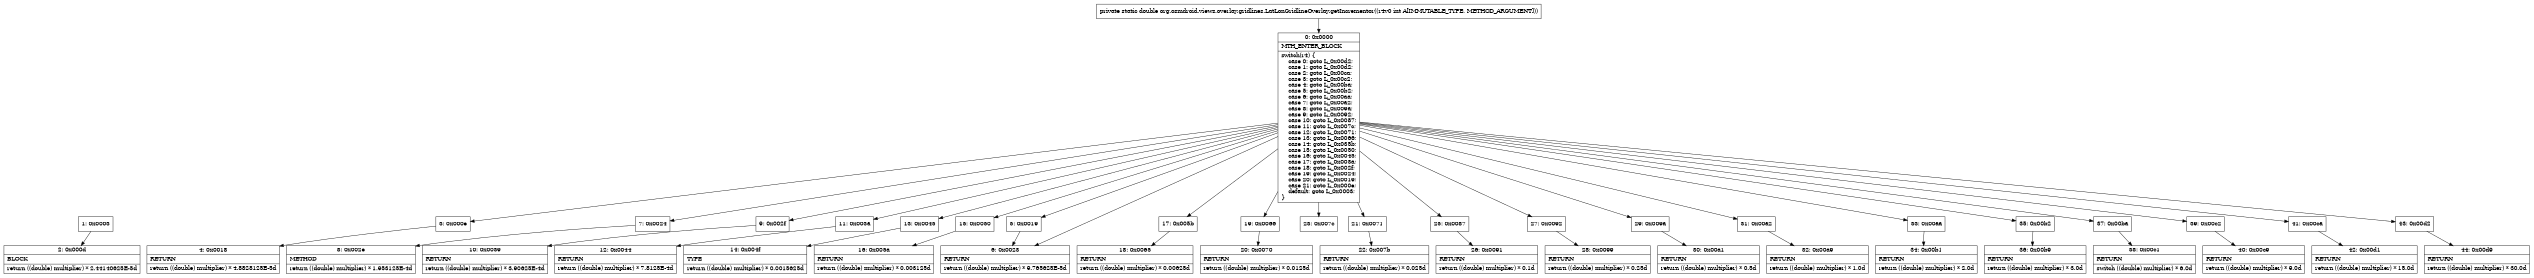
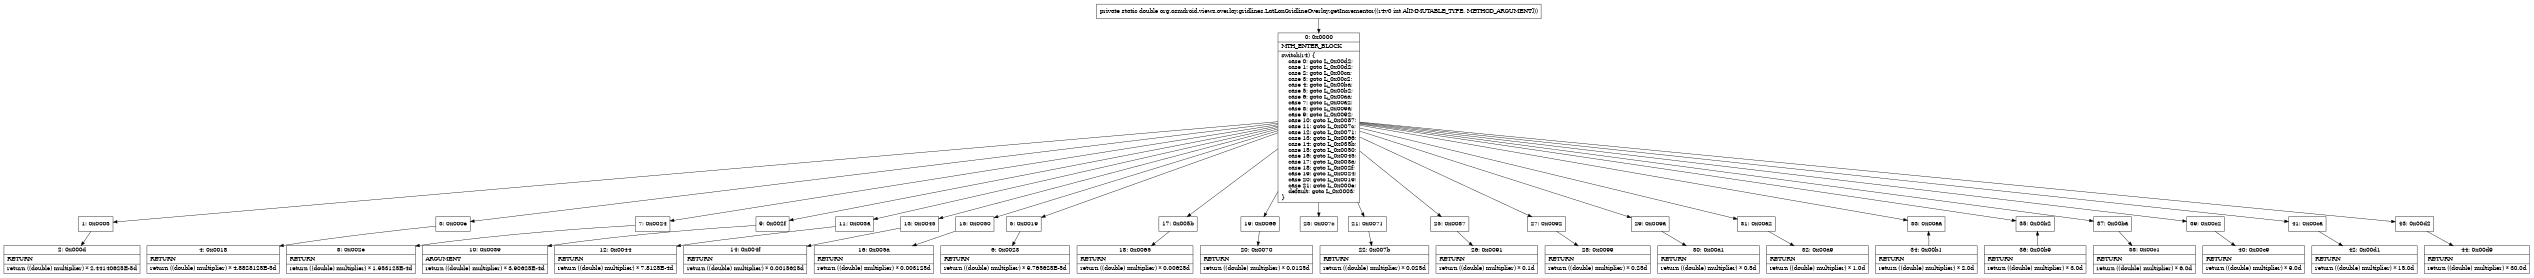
edge "0: 0x0000" -> "6: 0x0023": now "0: 0x0000" -> "1: 0x0003"
edge "33: 0x00aa" -> "34: 0x00b1": reversed
edge "35: 0x00b2" -> "36: 0x00b9": reversed
node "2: 0x000d": text "BLOCK" -> "RETURN"
node "8: 0x002e": text "METHOD" -> "RETURN"
node "10: 0x0039": text "RETURN" -> "ARGUMENT"
node "14: 0x004f": text "TYPE" -> "RETURN"
node "38: 0x00c1": text "switch ((double) multiplier) * 6.0d" -> "return ((double) multiplier) * 6.0d"
